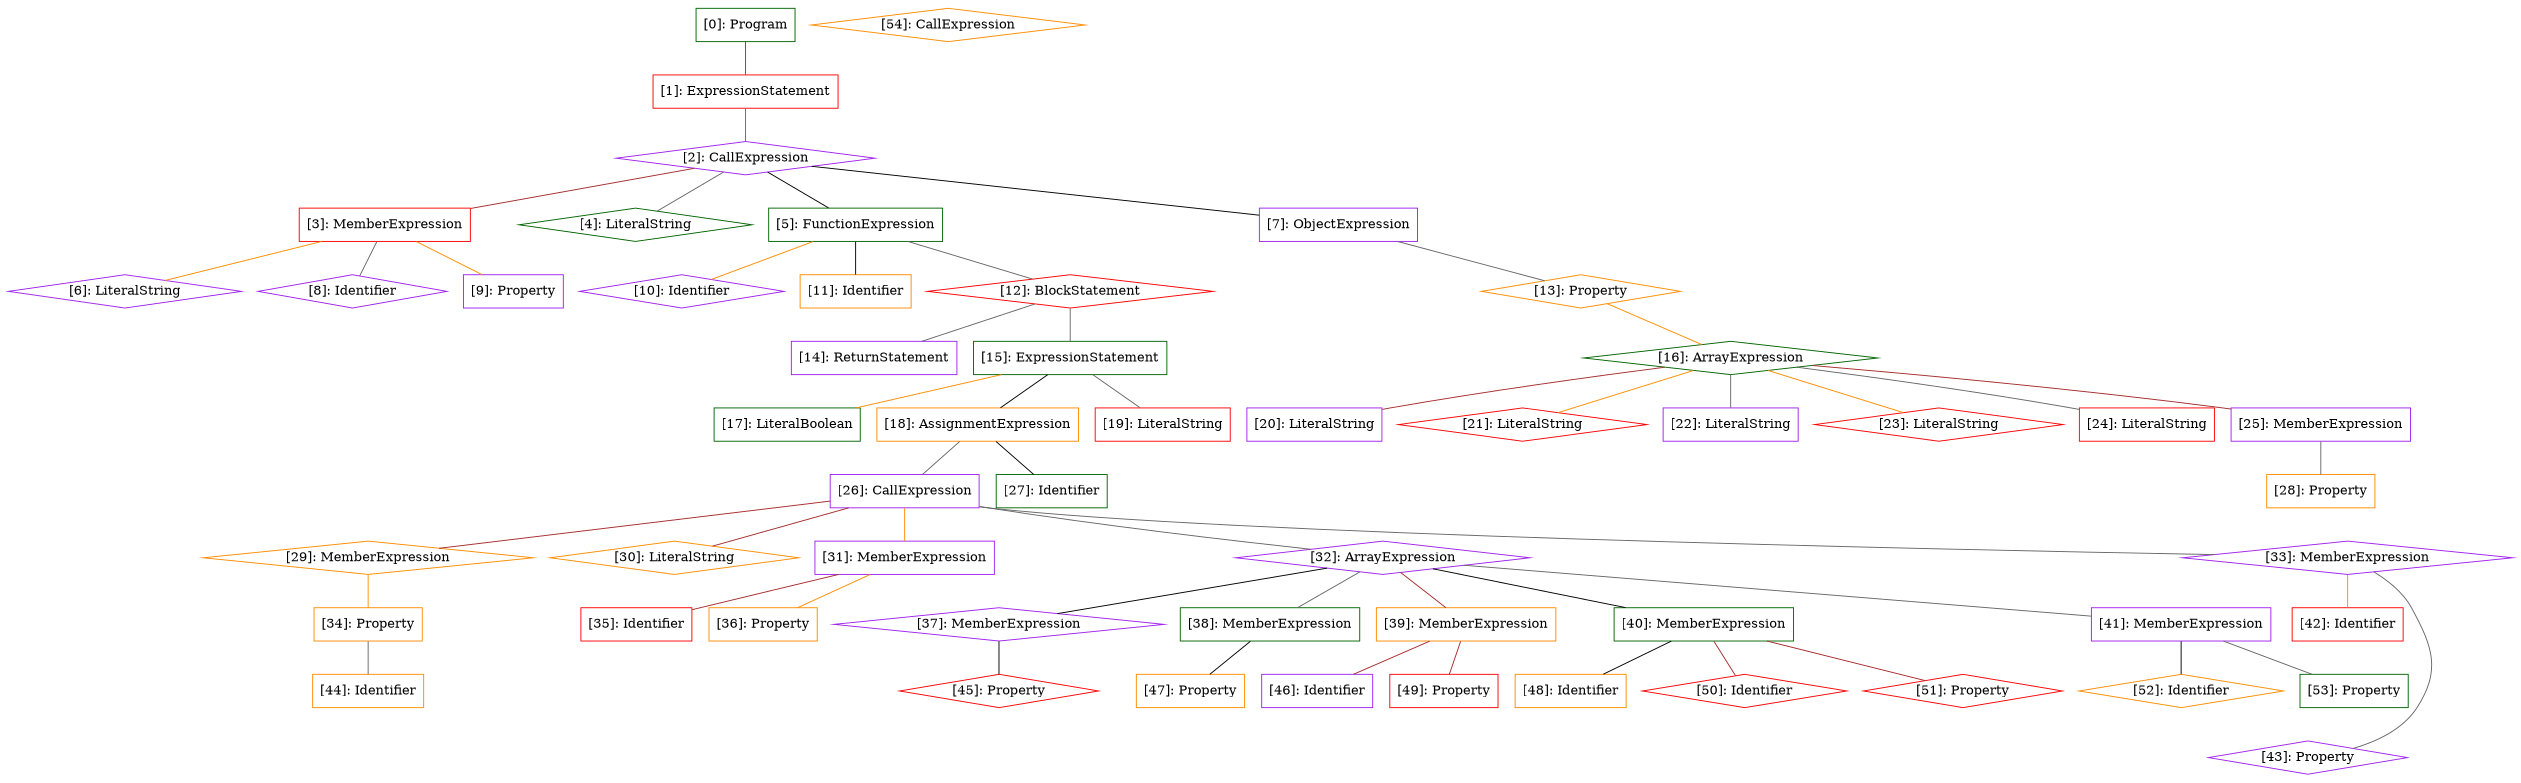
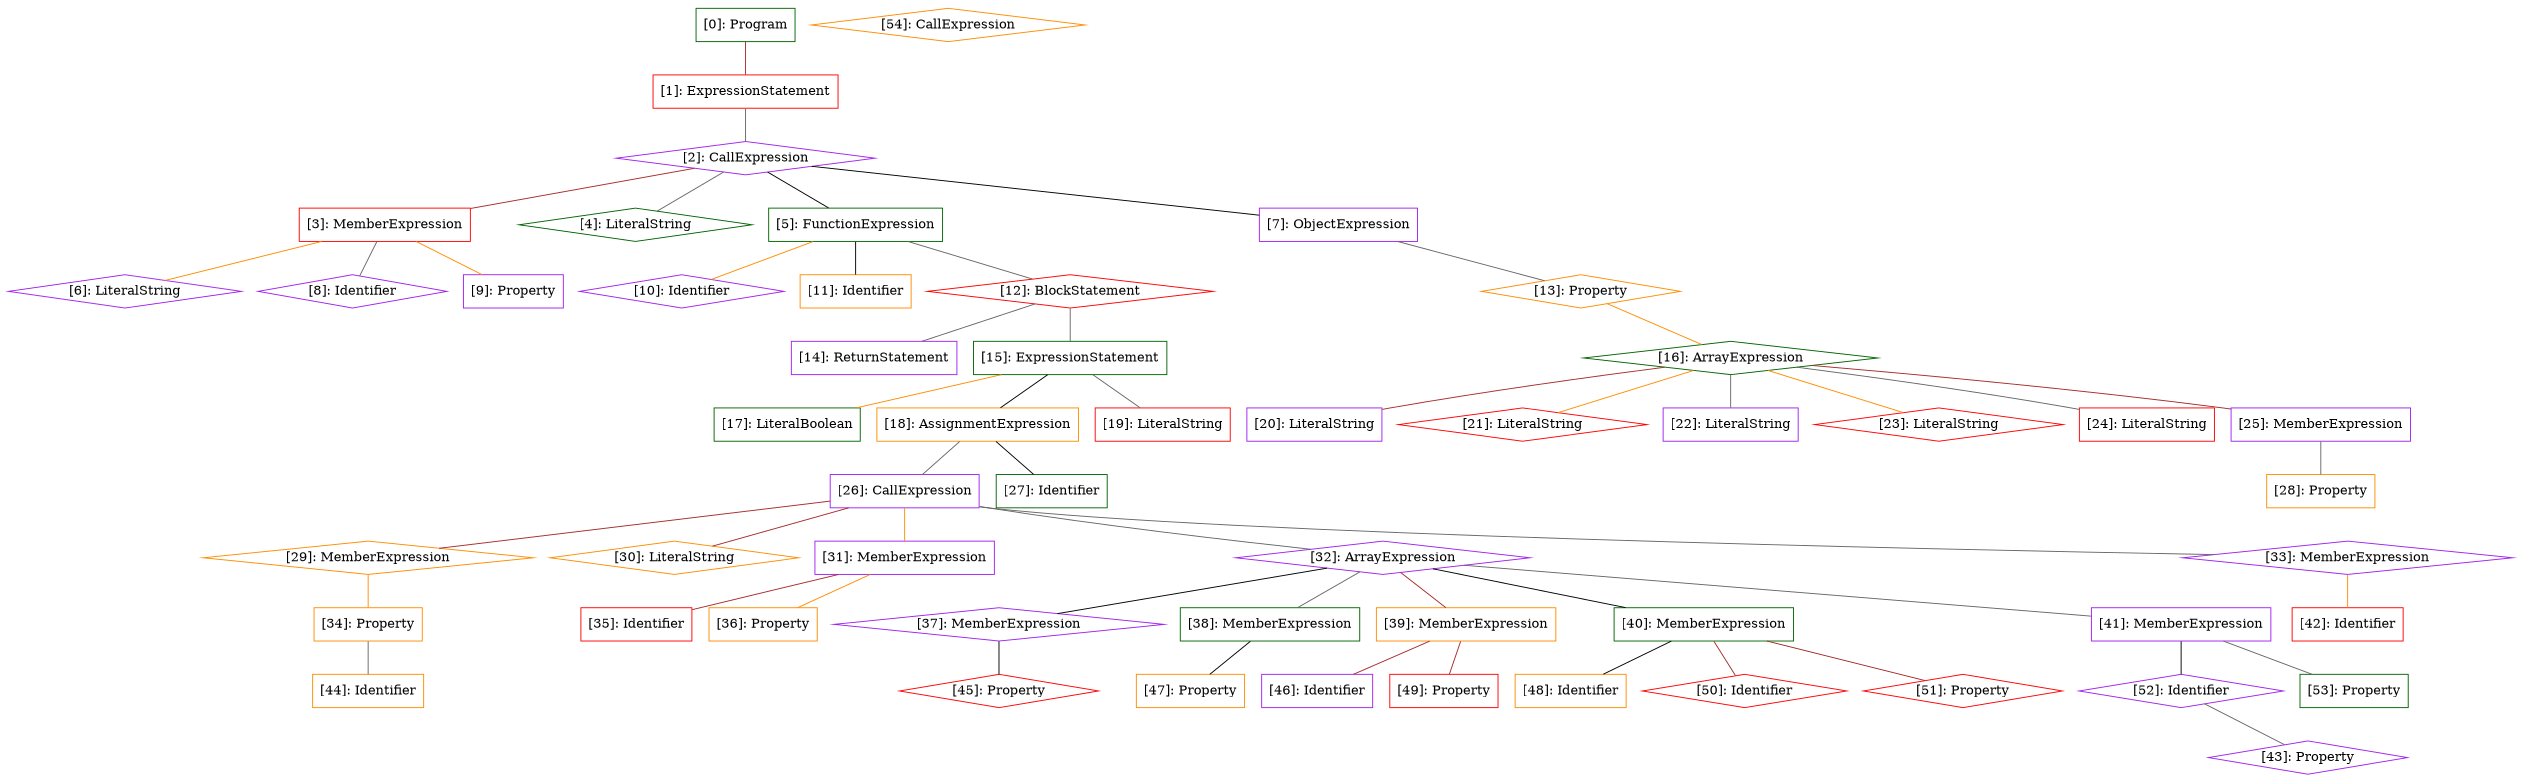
edge "[33]: MemberExpression" -- "[43]: Property": now "[52]: Identifier" -- "[43]: Property"
node "[52]: Identifier": color darkorange -> purple
